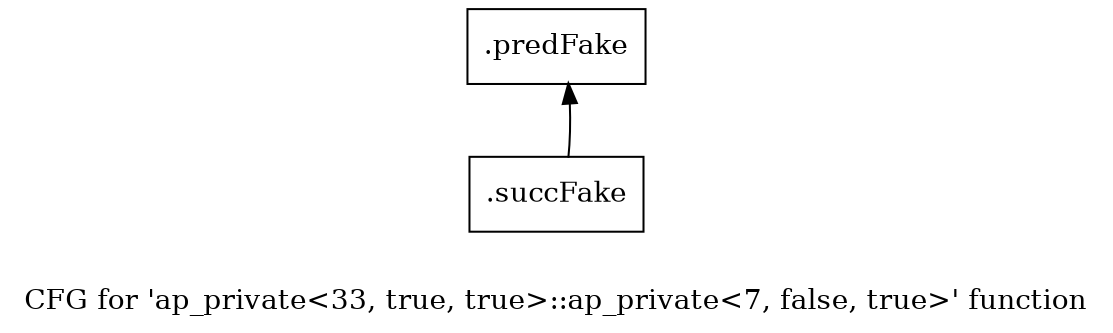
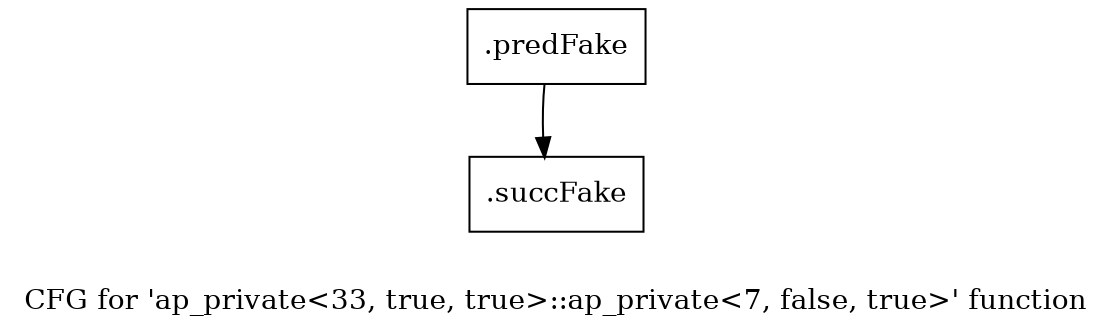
edge ".succFake" -> ".predFake": reversed
